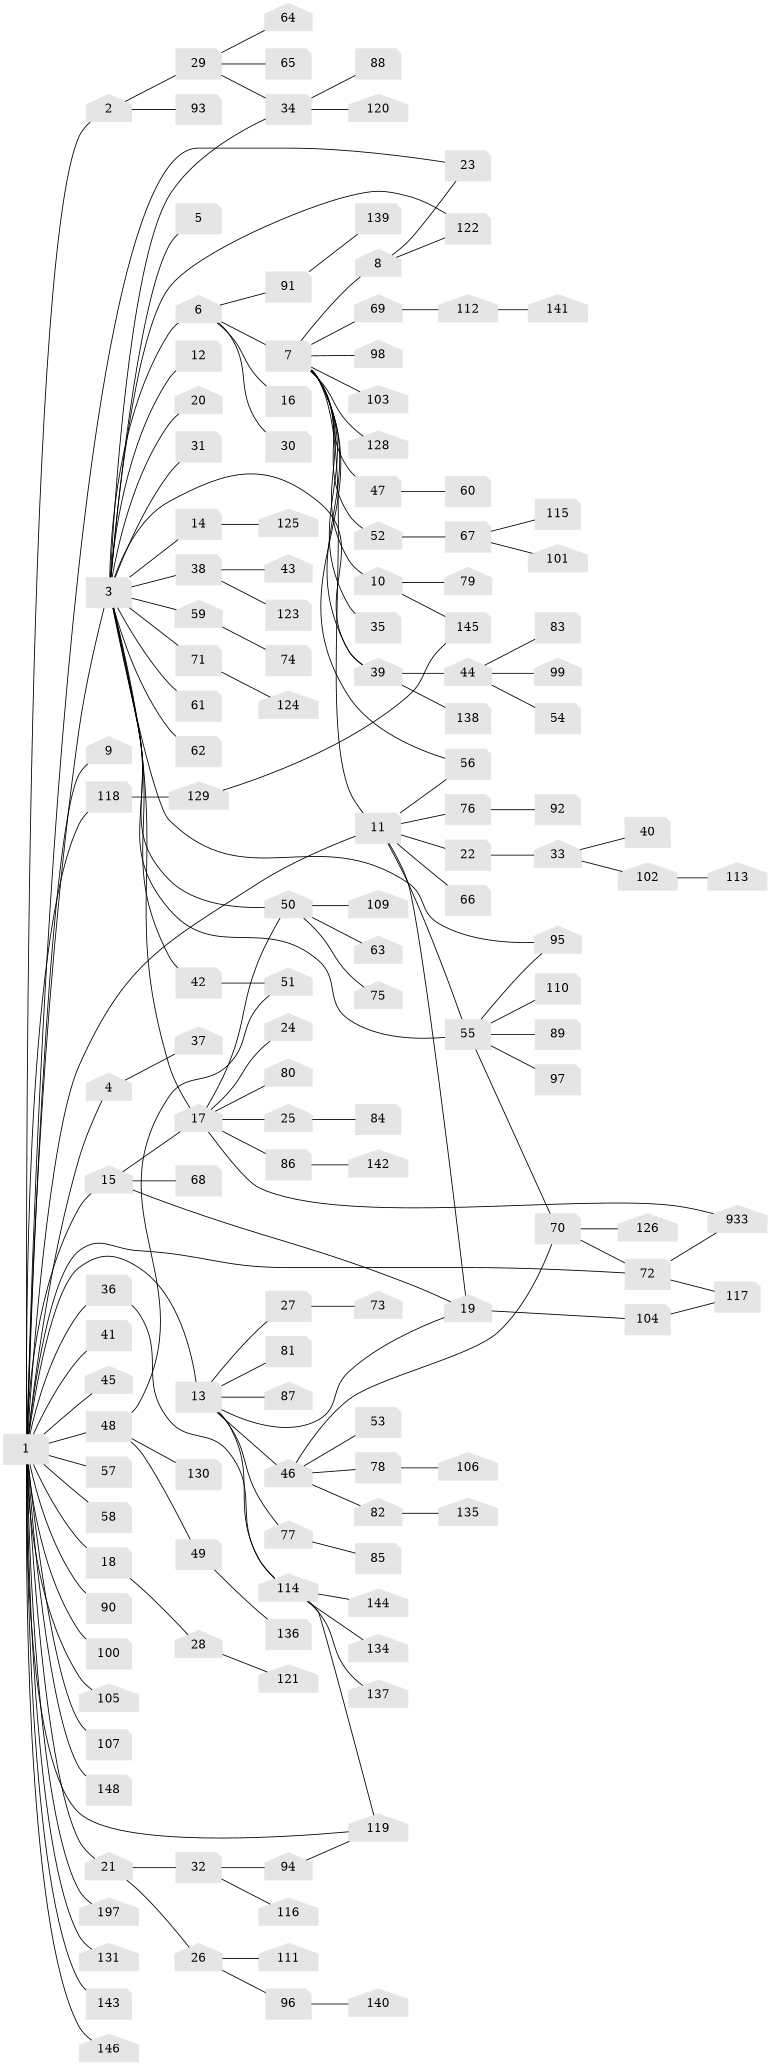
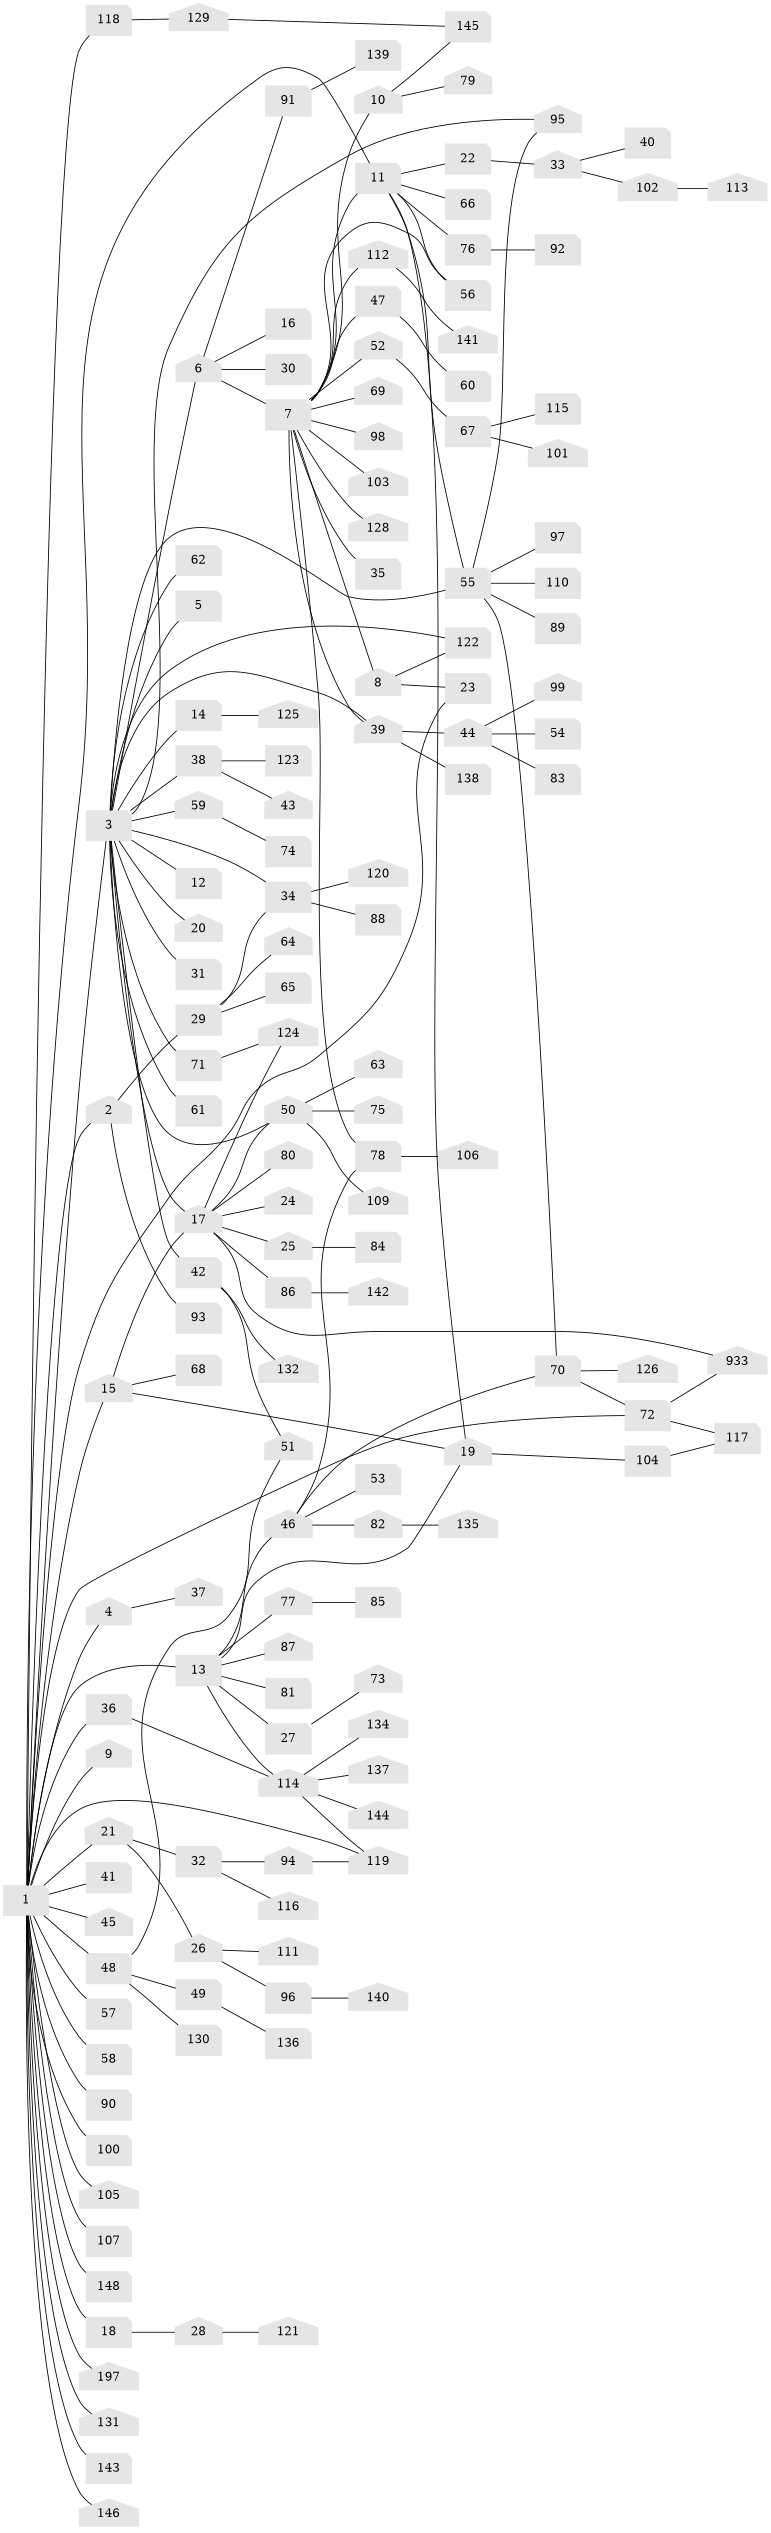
edge "69" -- "112": now "7" -- "112"
edge "7" -- "78": added
edge "124" -- "17": added
node "132": added
